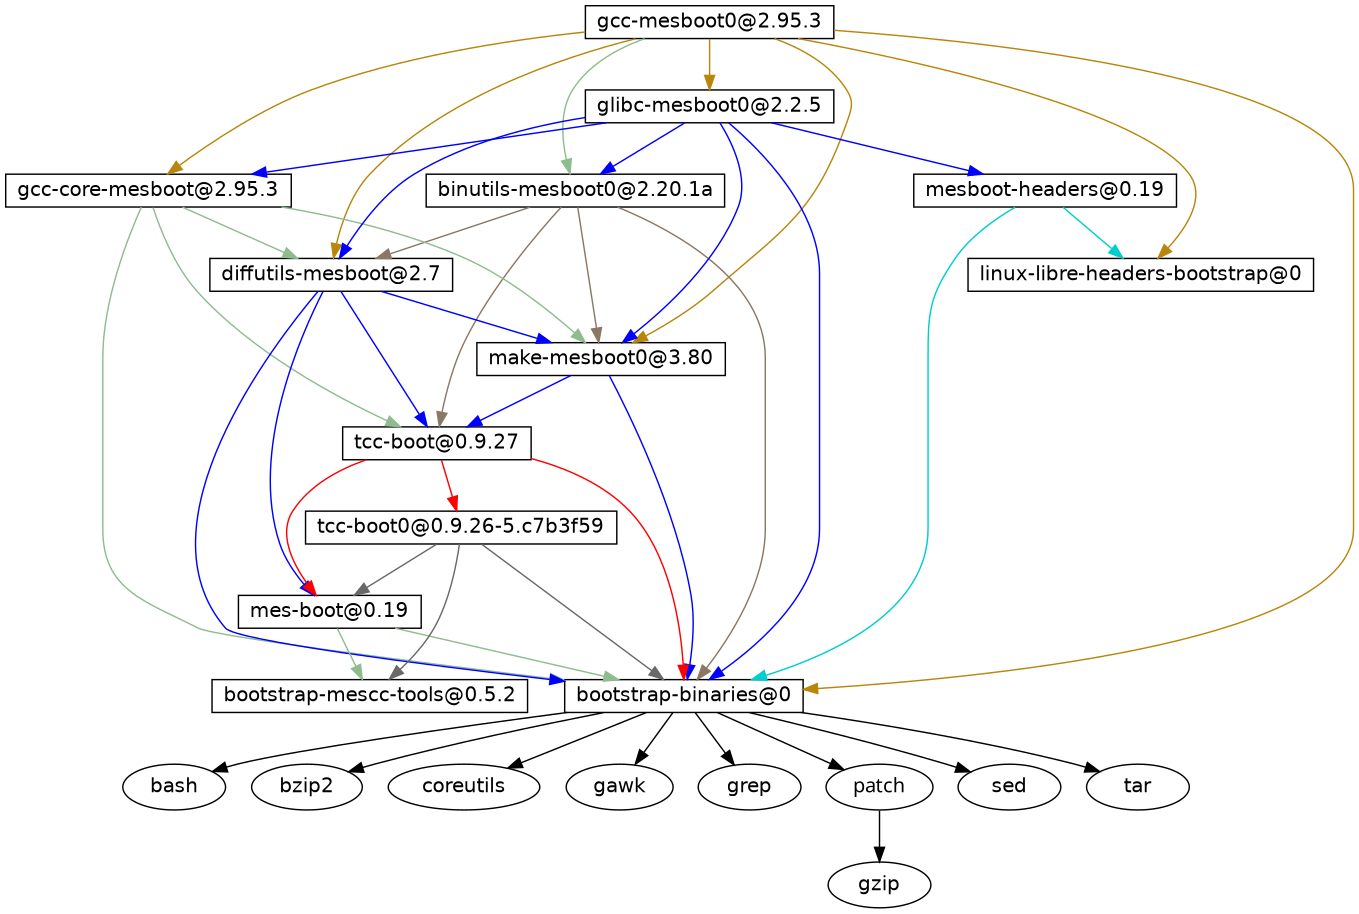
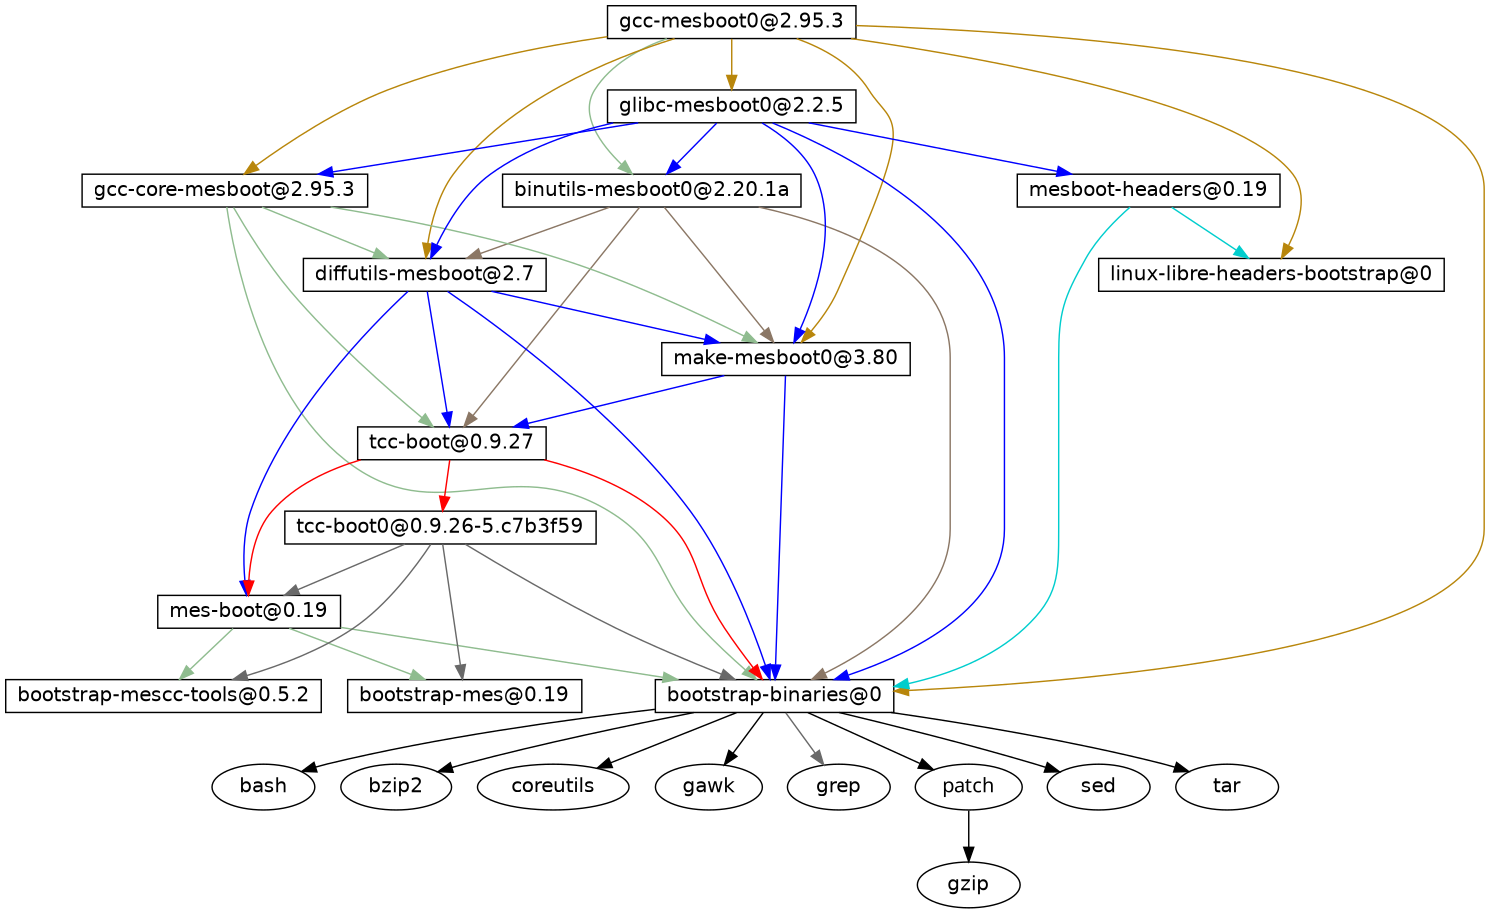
node "bootstrap-mes@0.19": added
edge "bootstrap-binaries@0" -> "grep": color black -> dimgrey
